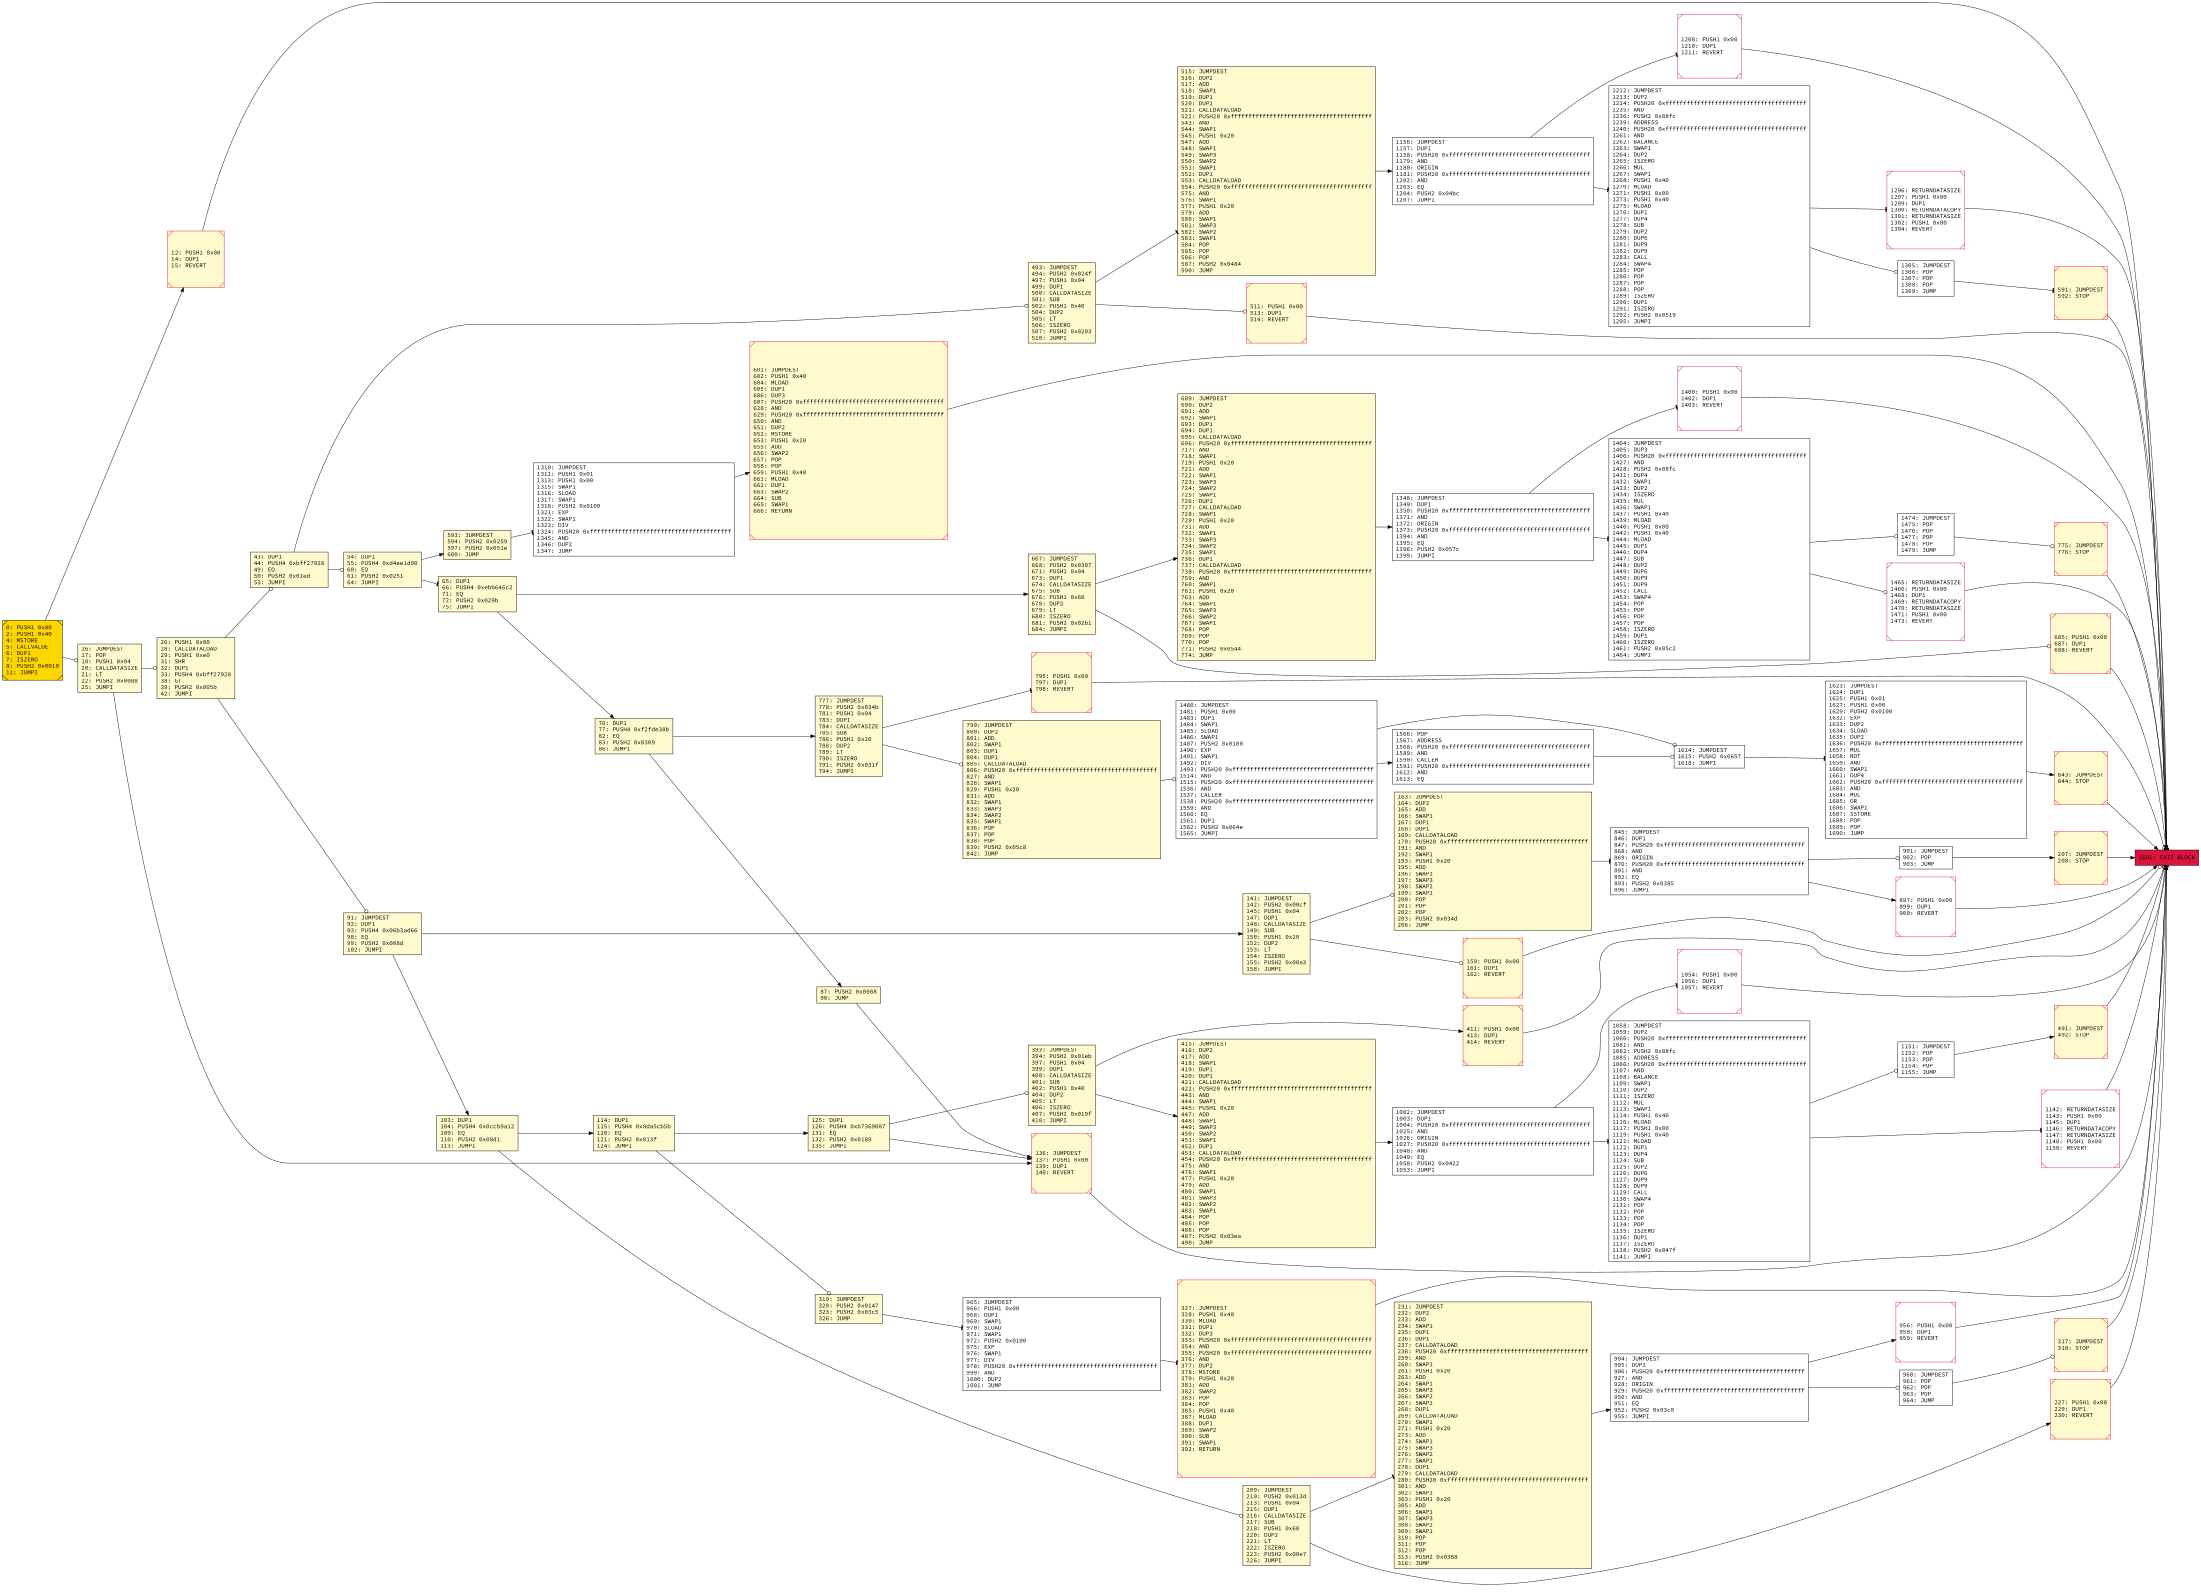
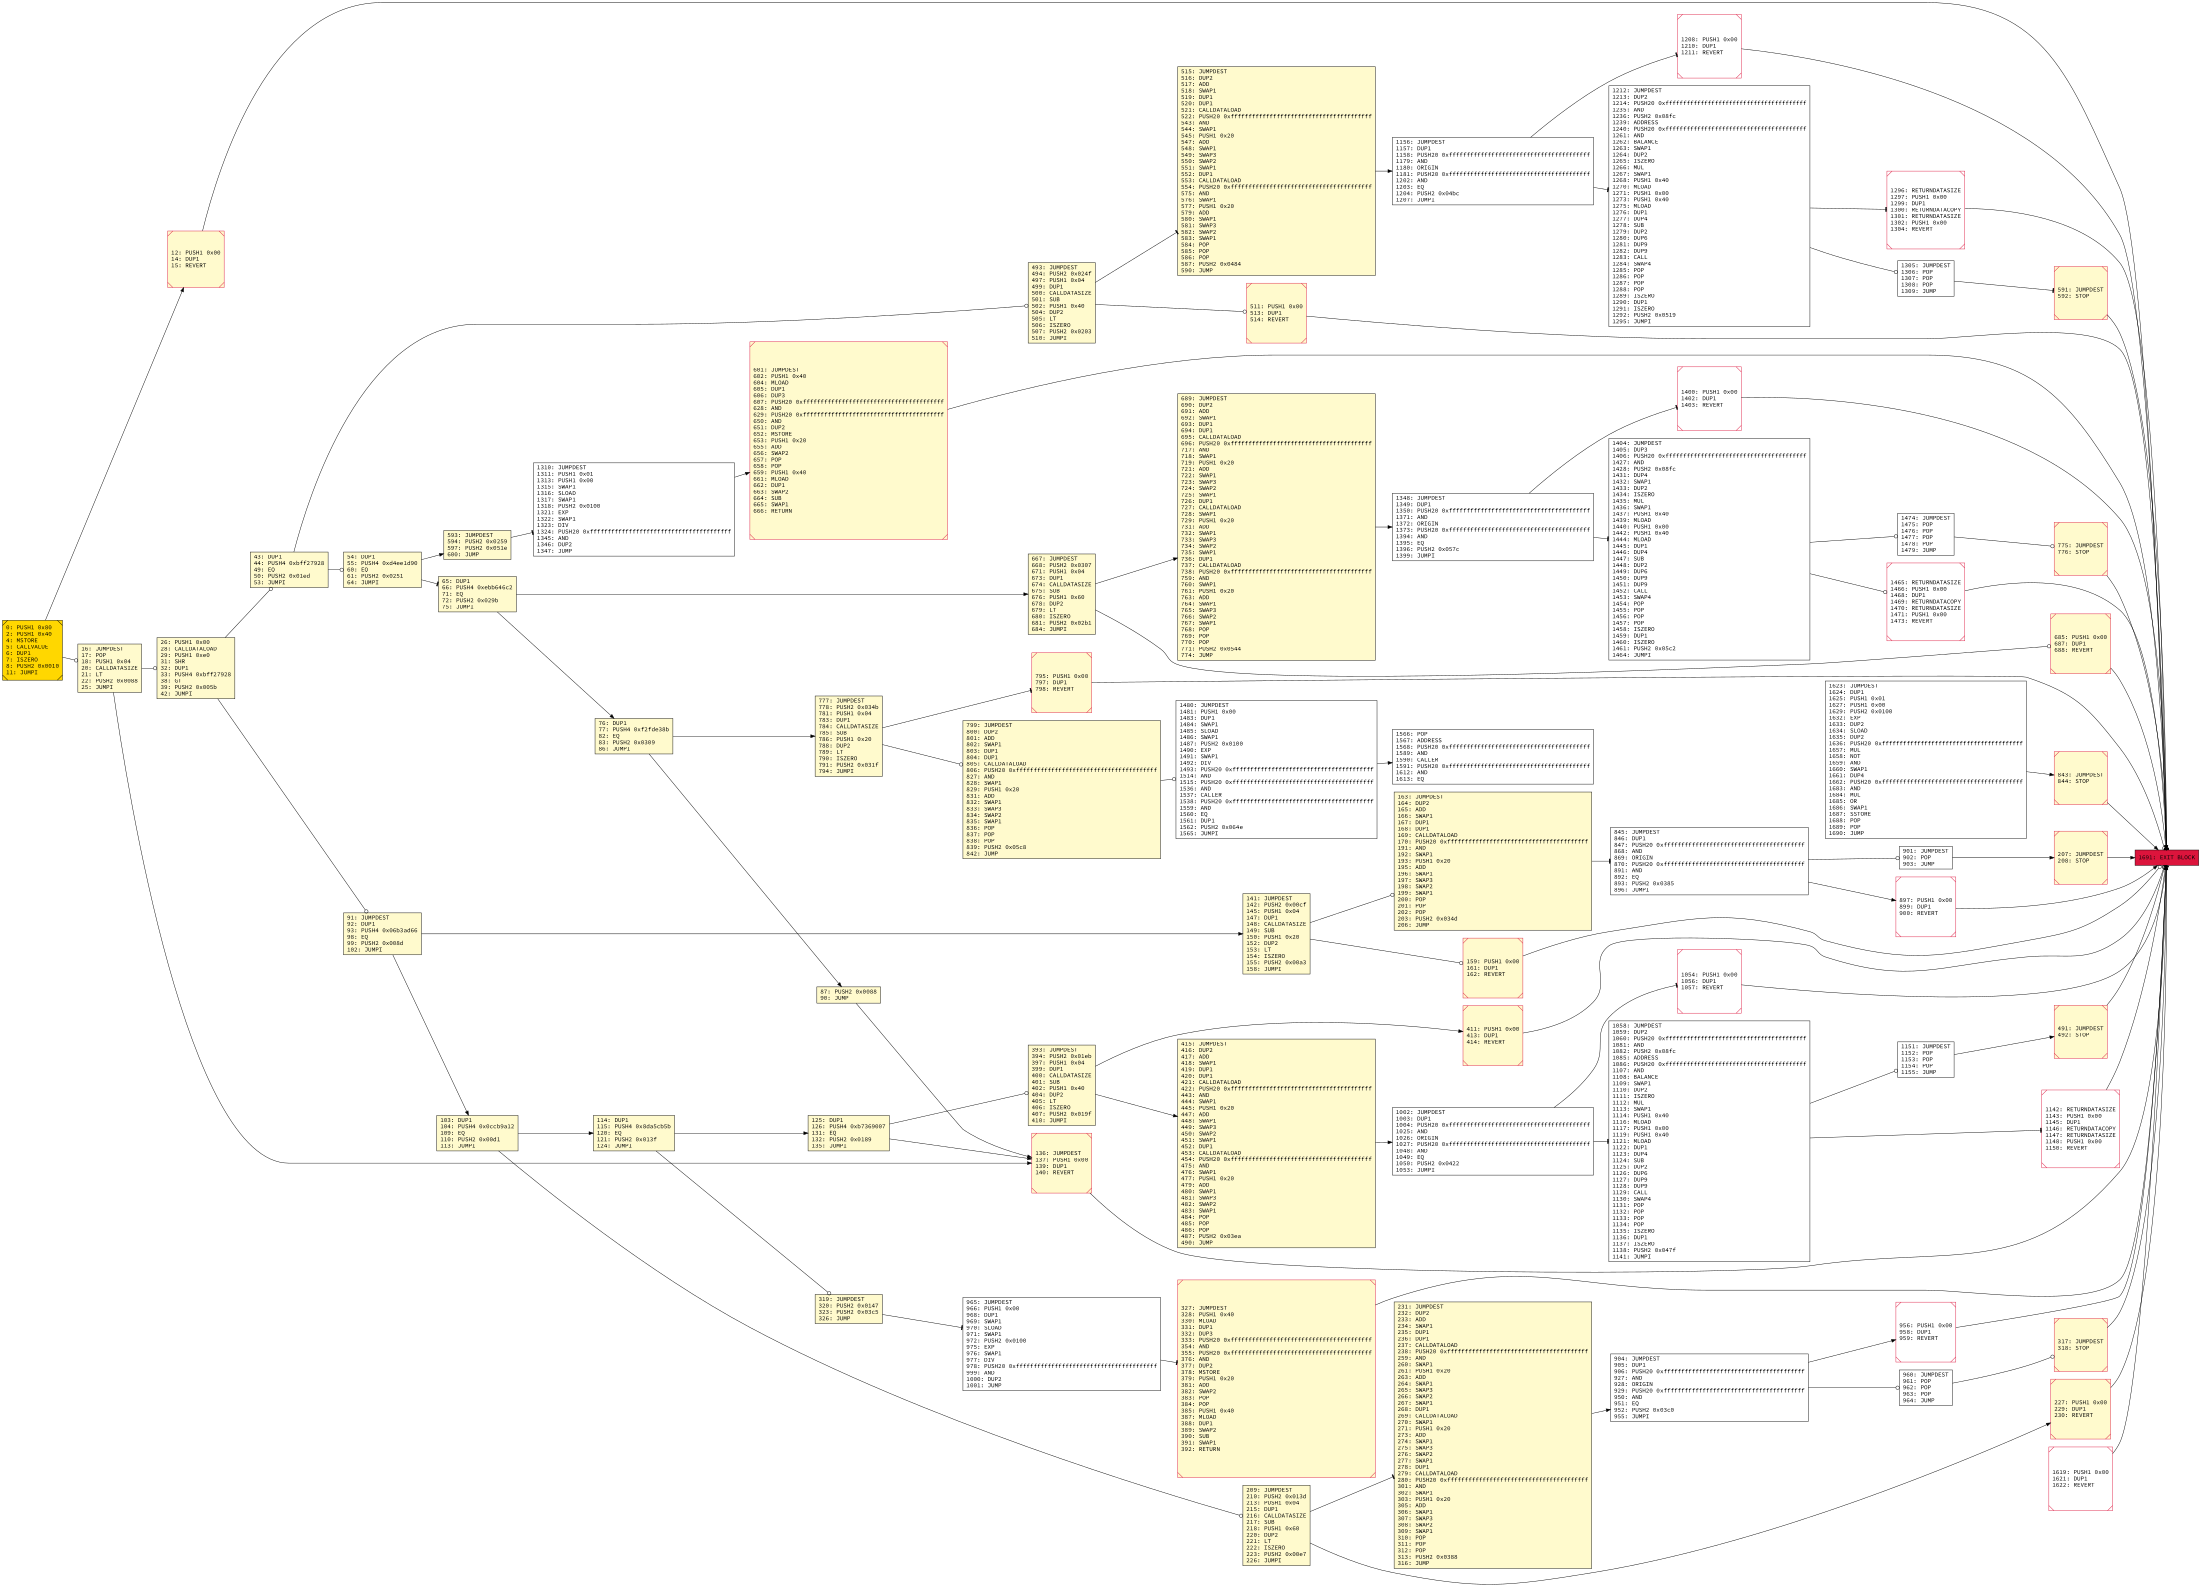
node "1614: JUMPDEST 1615: PUSH2 0x0657 1618: JUMPI": removed
node "1619: PUSH1 0x00 1621: DUP1 1622: REVERT": added
